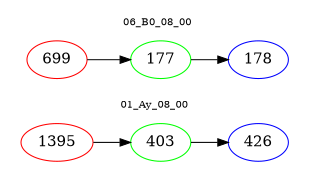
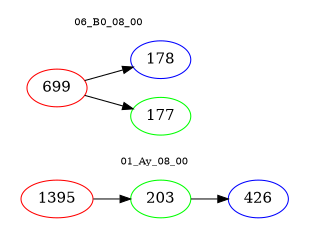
edge "177" -> "178": now "699" -> "178"
node "403": label "403" -> "203"
